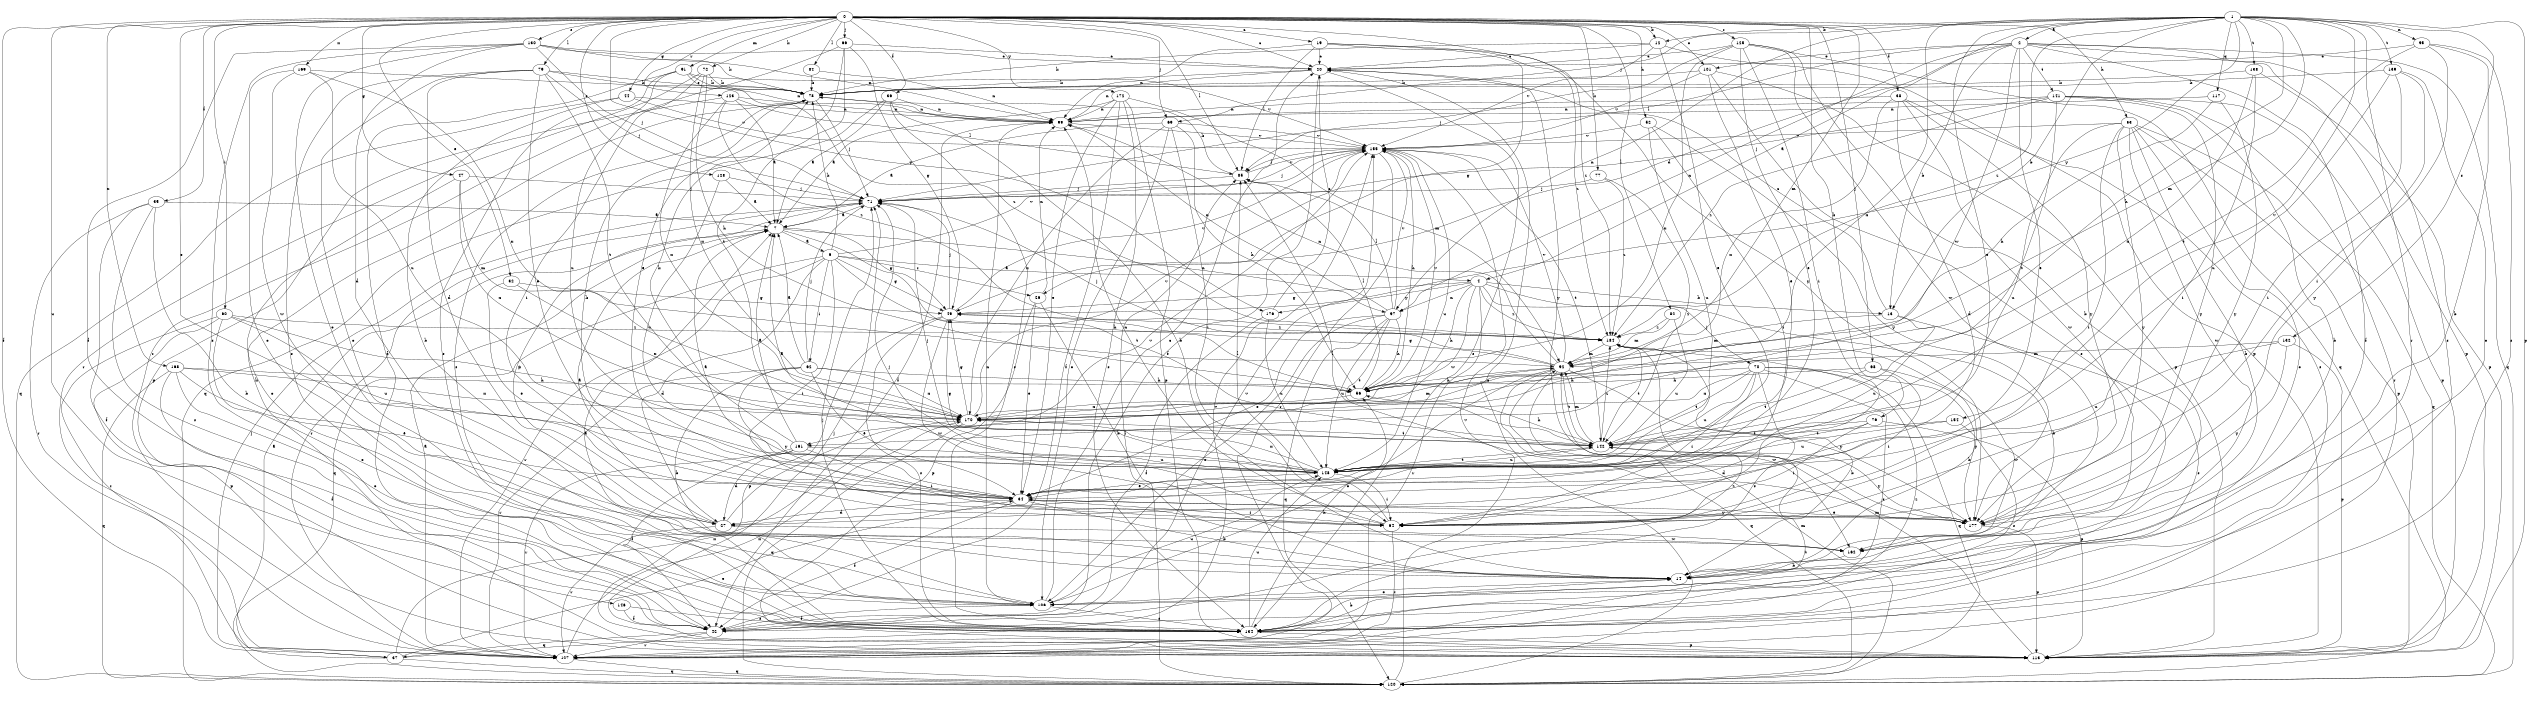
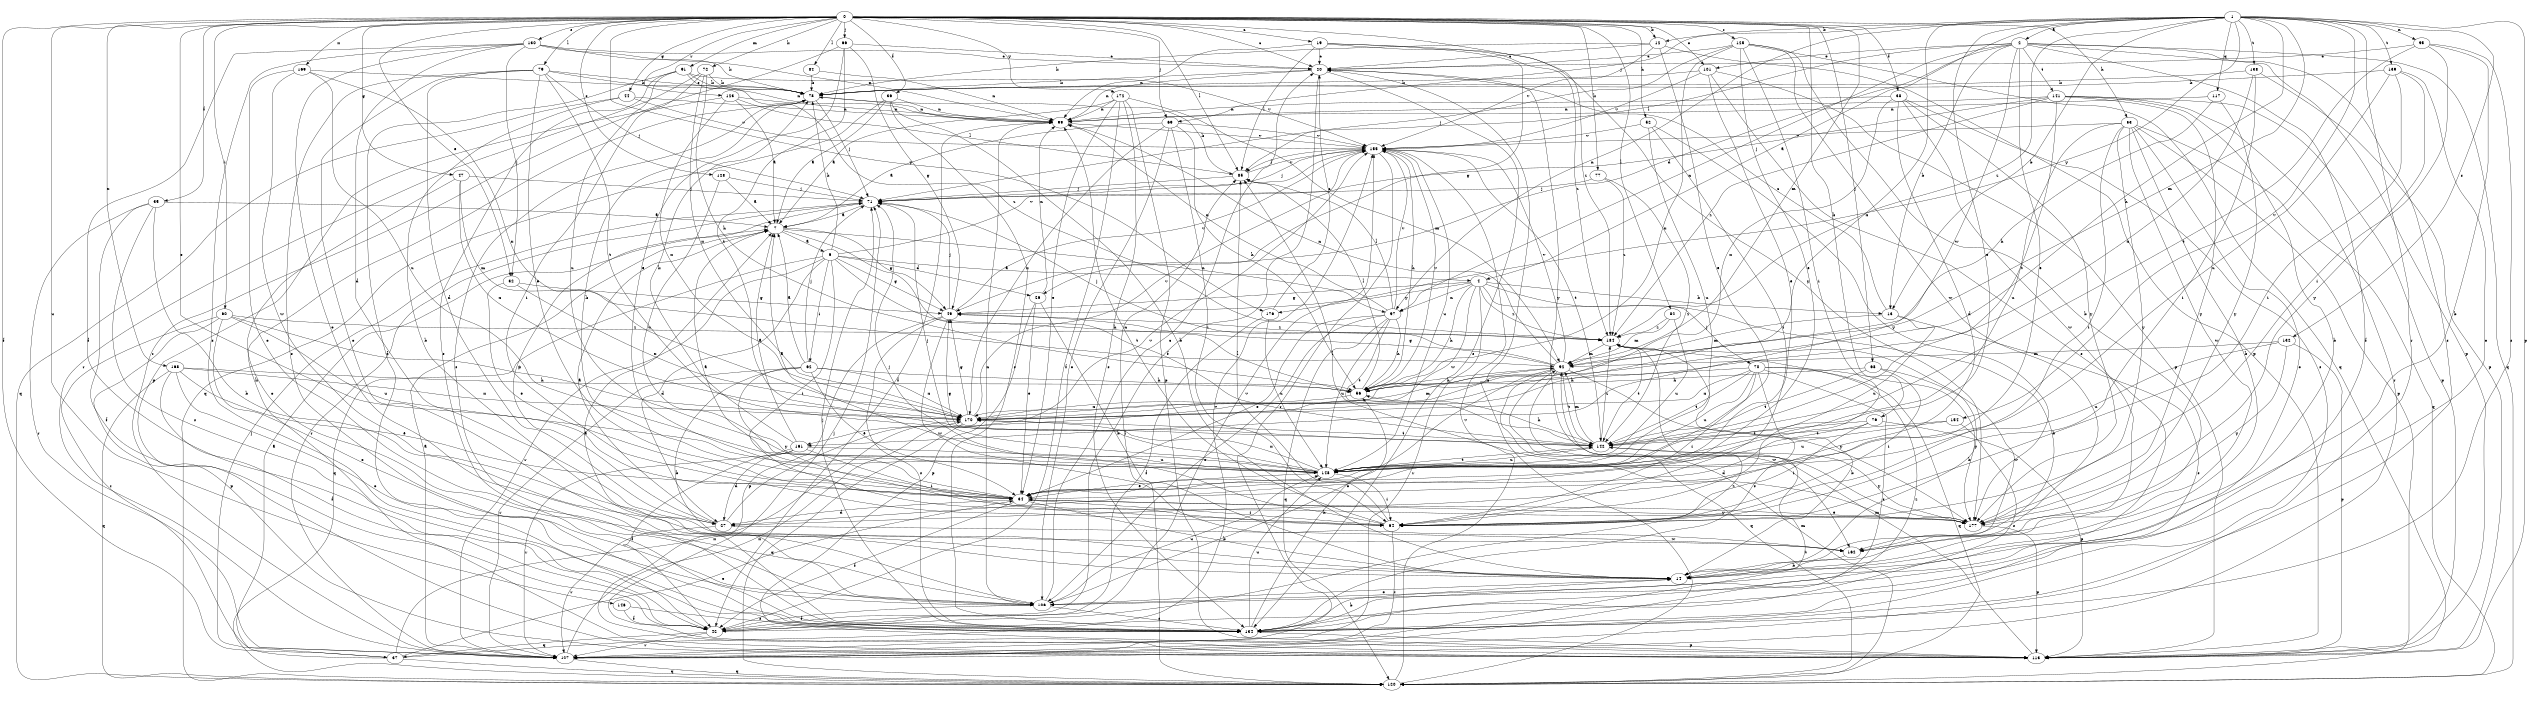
edge "130" -> "71": now "130" -> "32"
edge "6" -> "26": label "r" -> "d"
edge "123" -> "184": removed, label "z"
